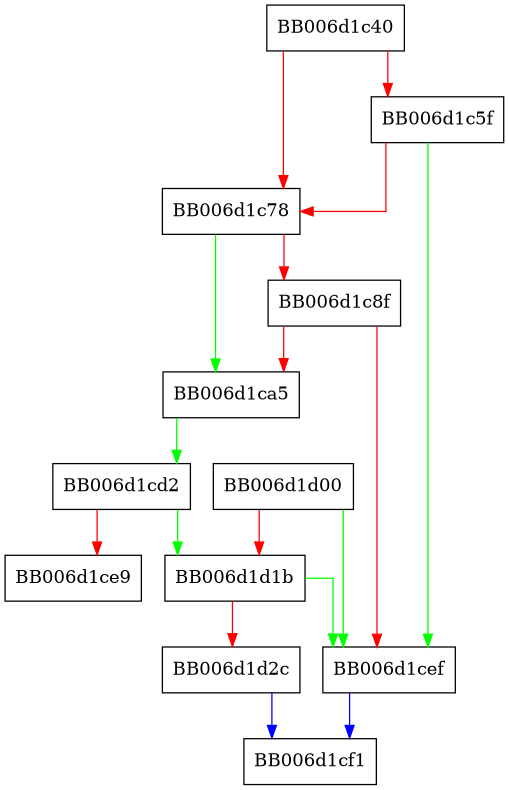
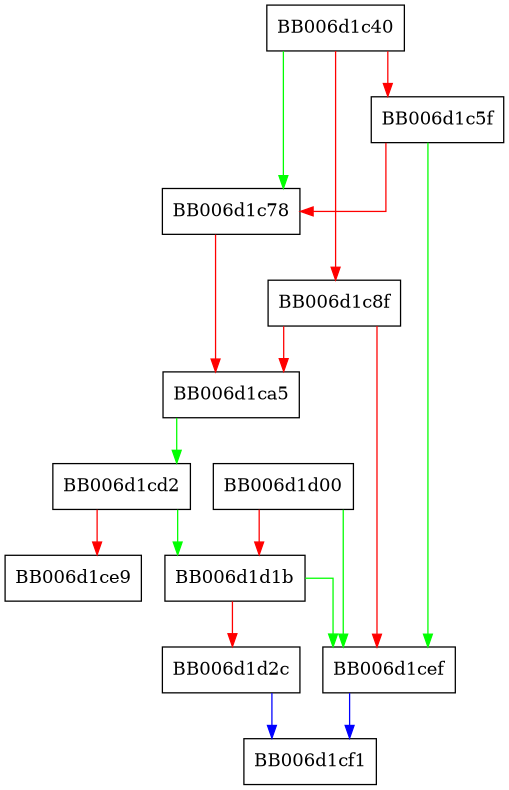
edge "BB006d1c40" -> "BB006d1c78": color red -> green
edge "BB006d1c78" -> "BB006d1c8f": now "BB006d1c40" -> "BB006d1c8f"
edge "BB006d1c78" -> "BB006d1ca5": color green -> red
